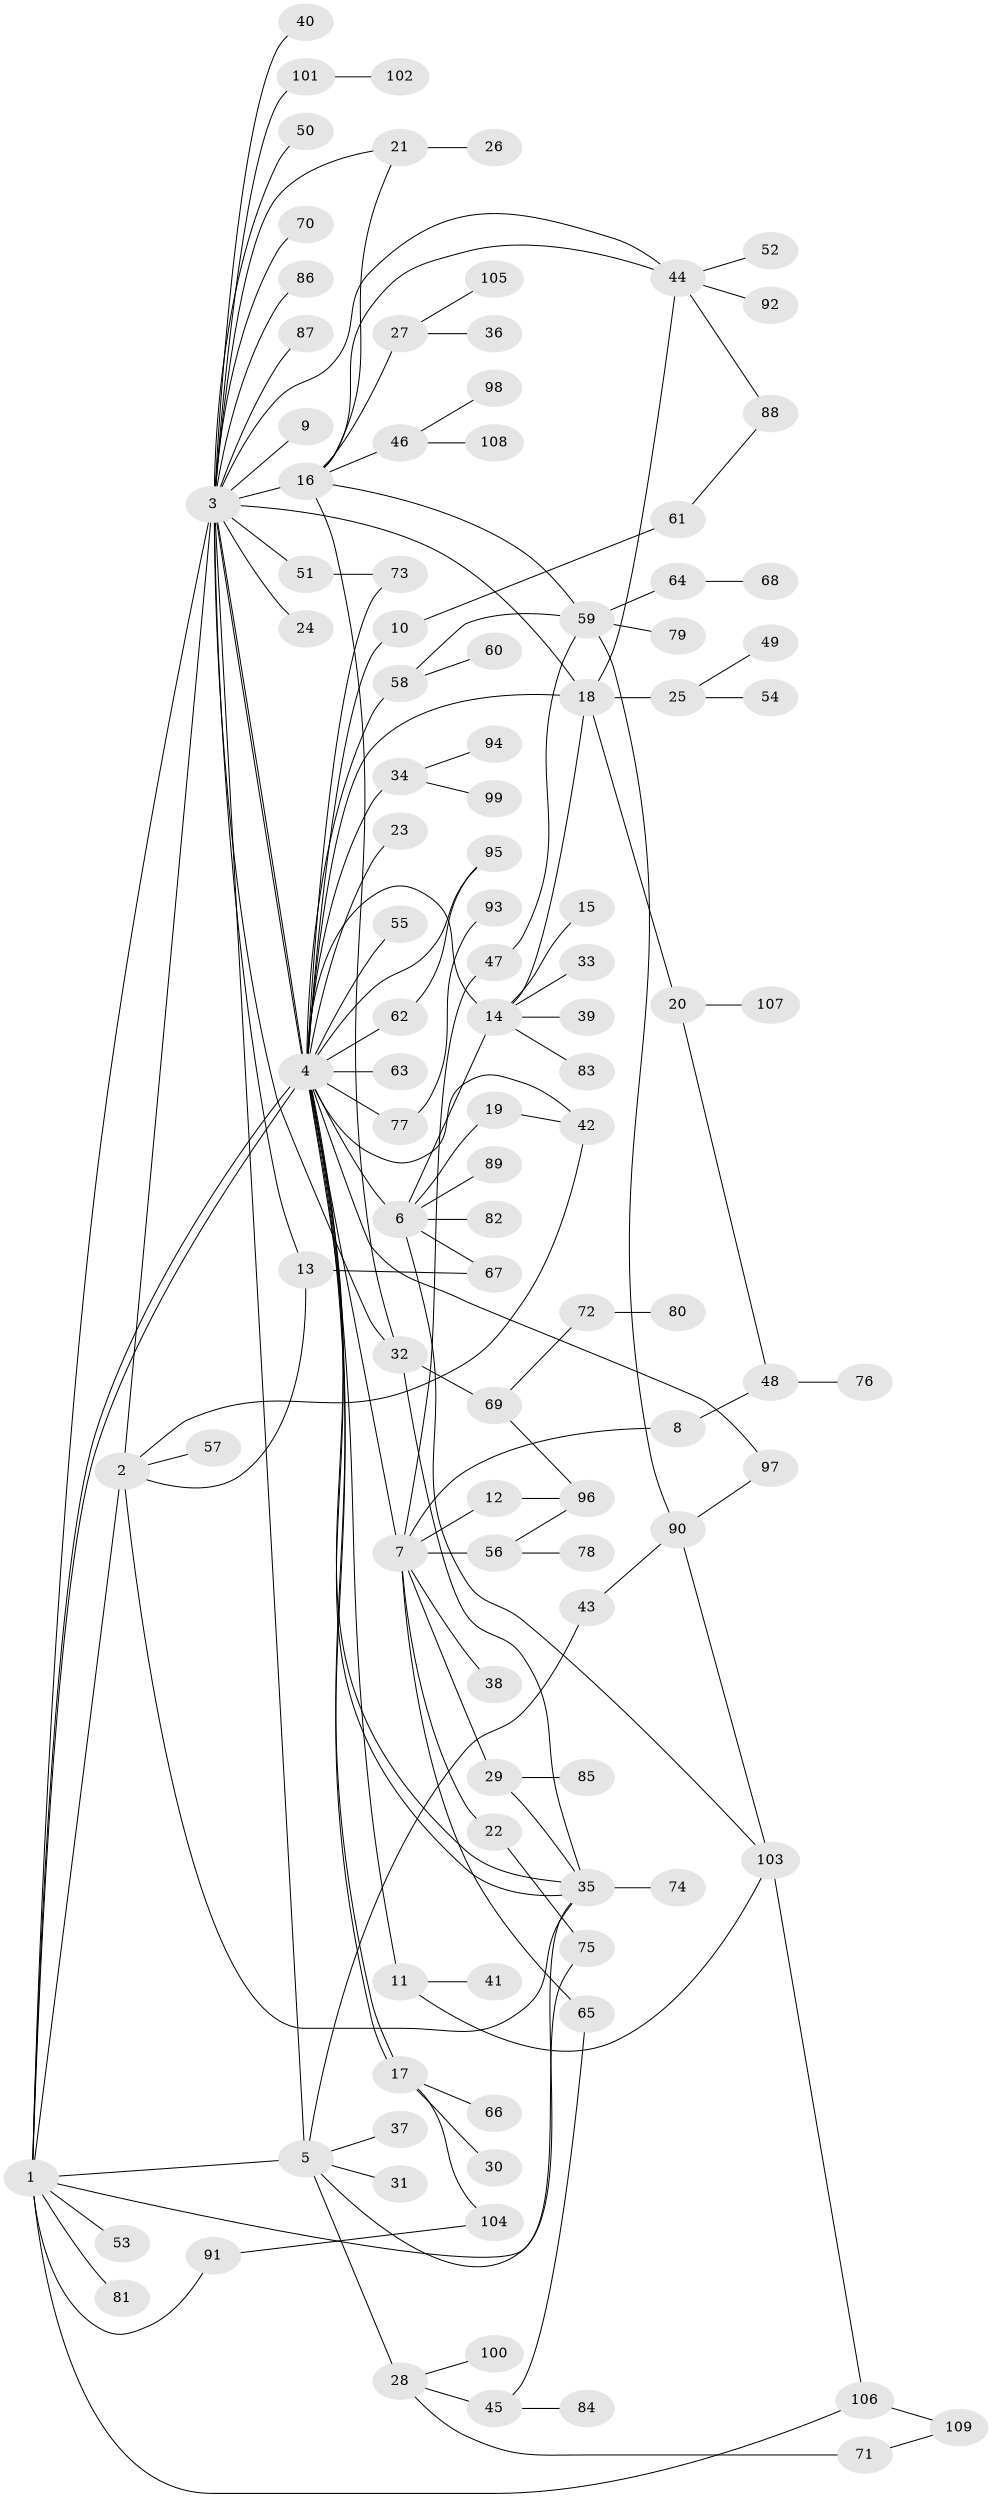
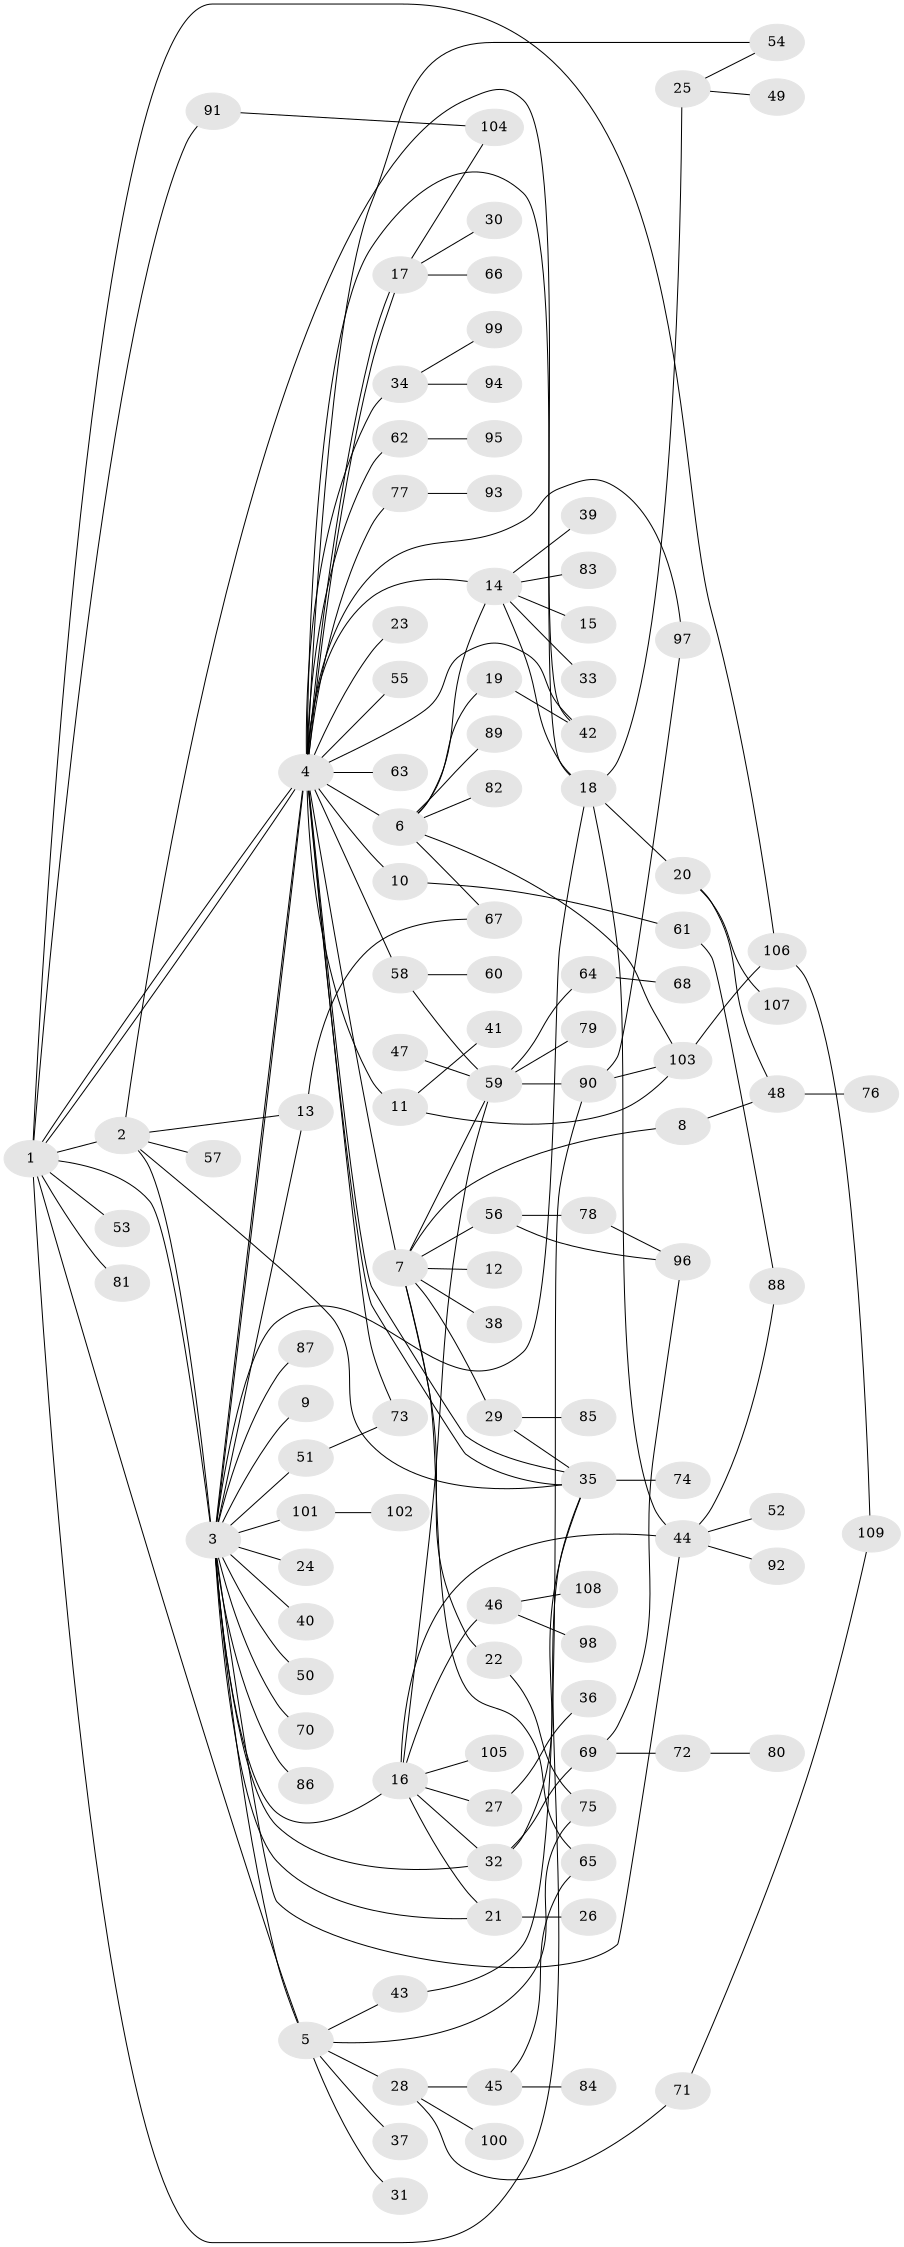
edge "105" -- "27": now "105" -- "16"
edge "95" -- "4": now "54" -- "4"
edge "47" -- "7": now "59" -- "7"
edge "12" -- "96": now "78" -- "96"
